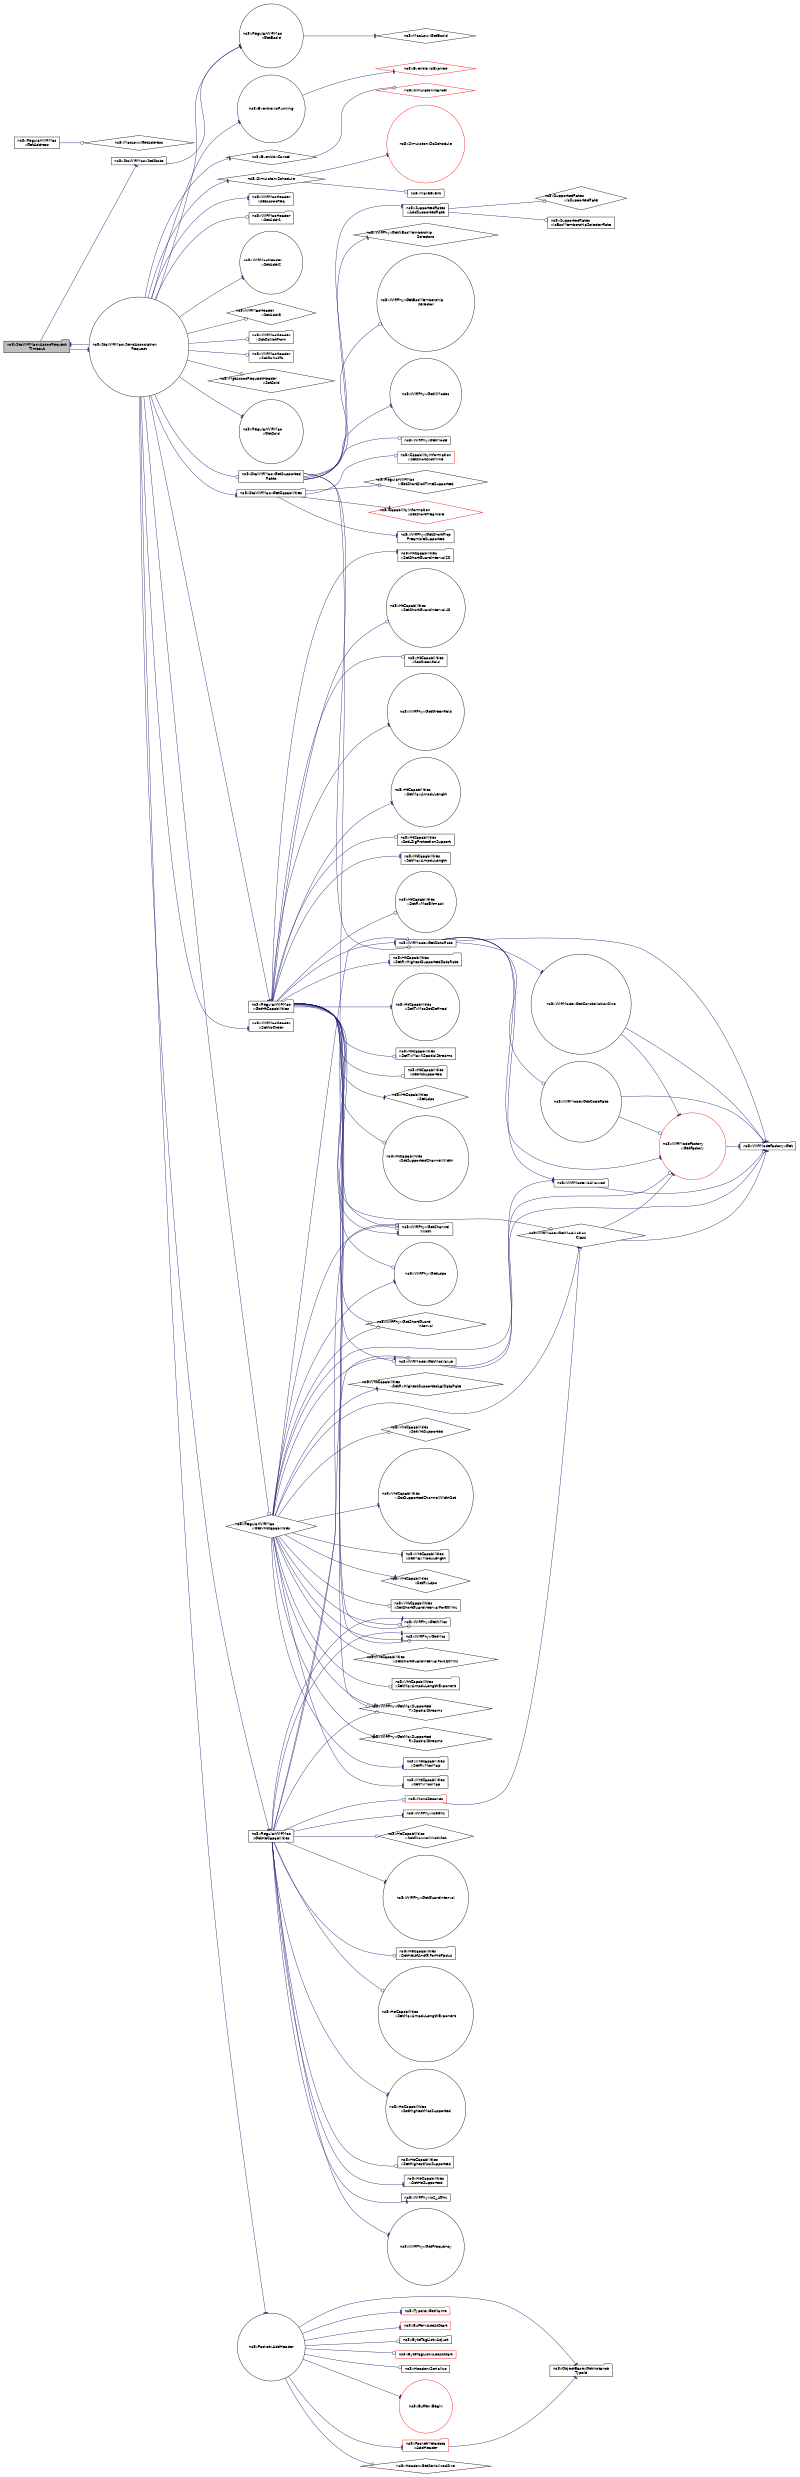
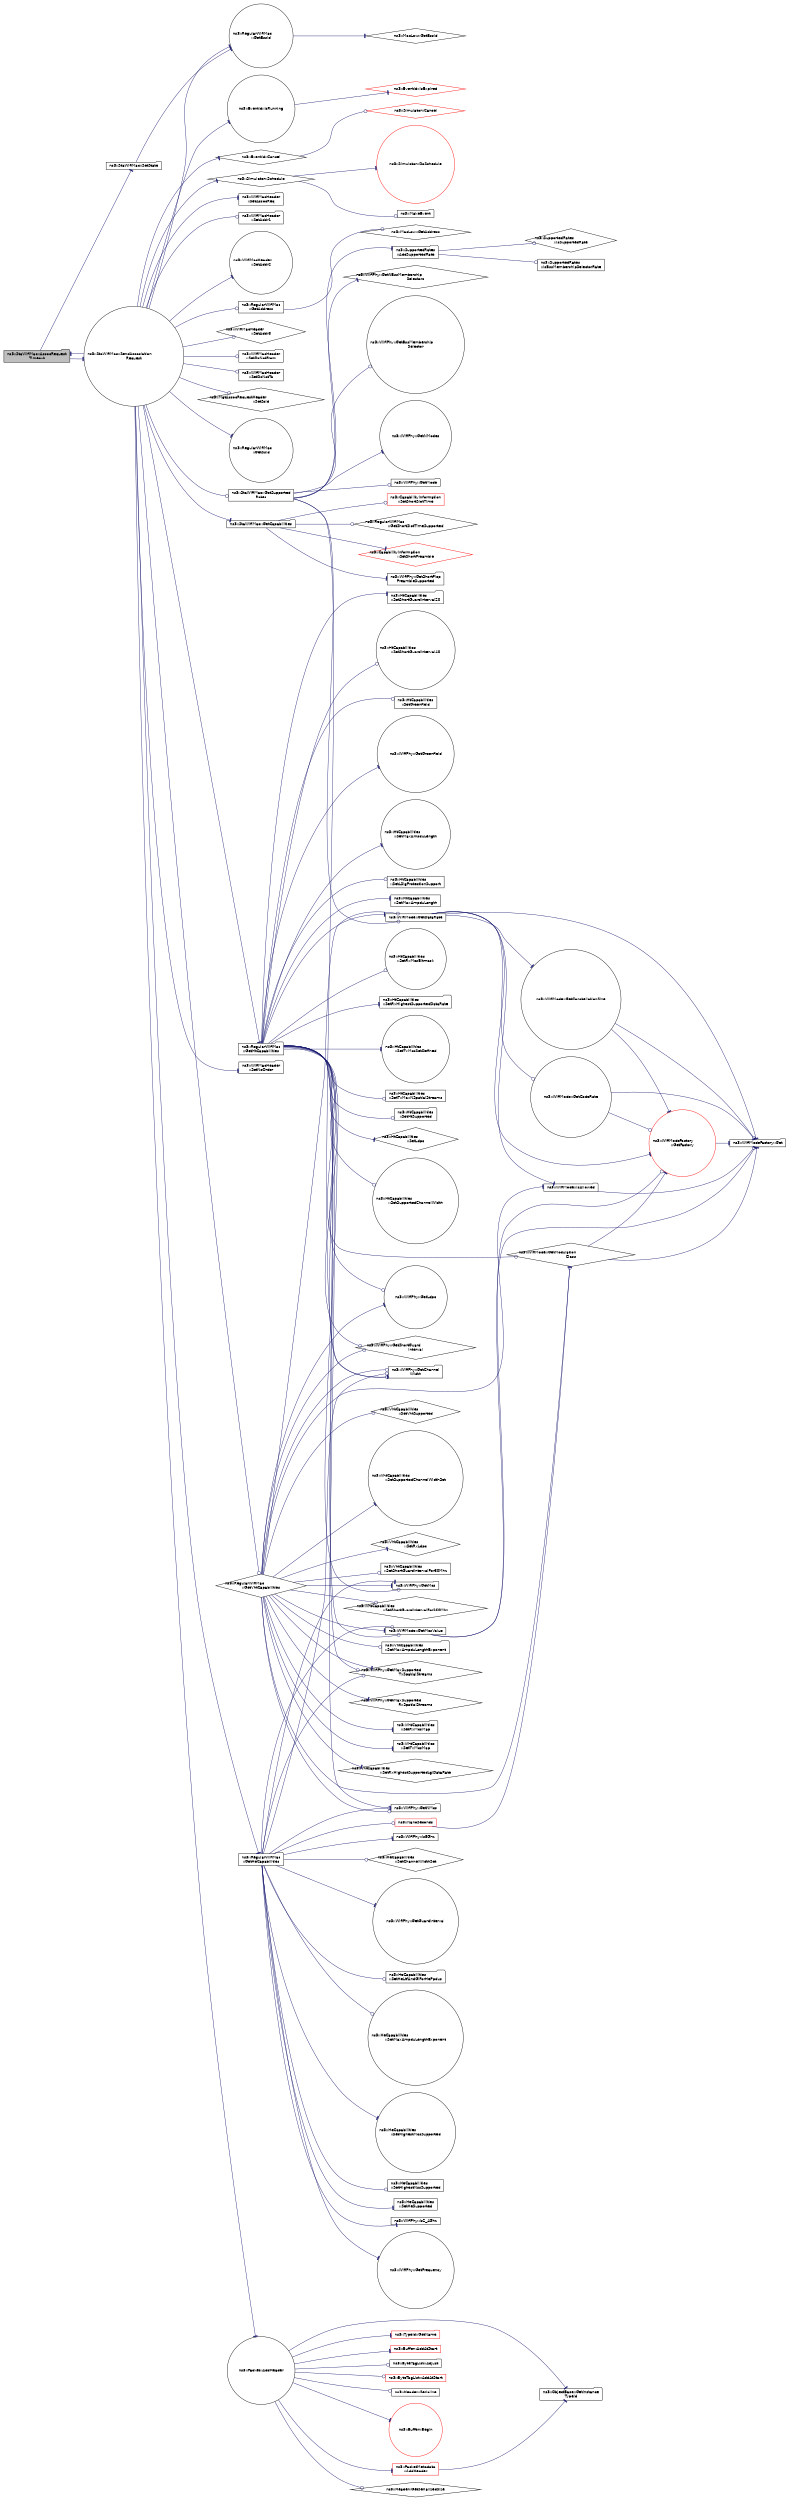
edge "ns3::StaWifiMac::SendAssociation Request" -> "ns3::RegularWifiMac ::GetAddress": added
node "ns3::VhtCapabilities ::SetMaxMpduLength": removed
node "ns3::VhtCapabilities ::SetTxMcsMap": shape folder -> box
